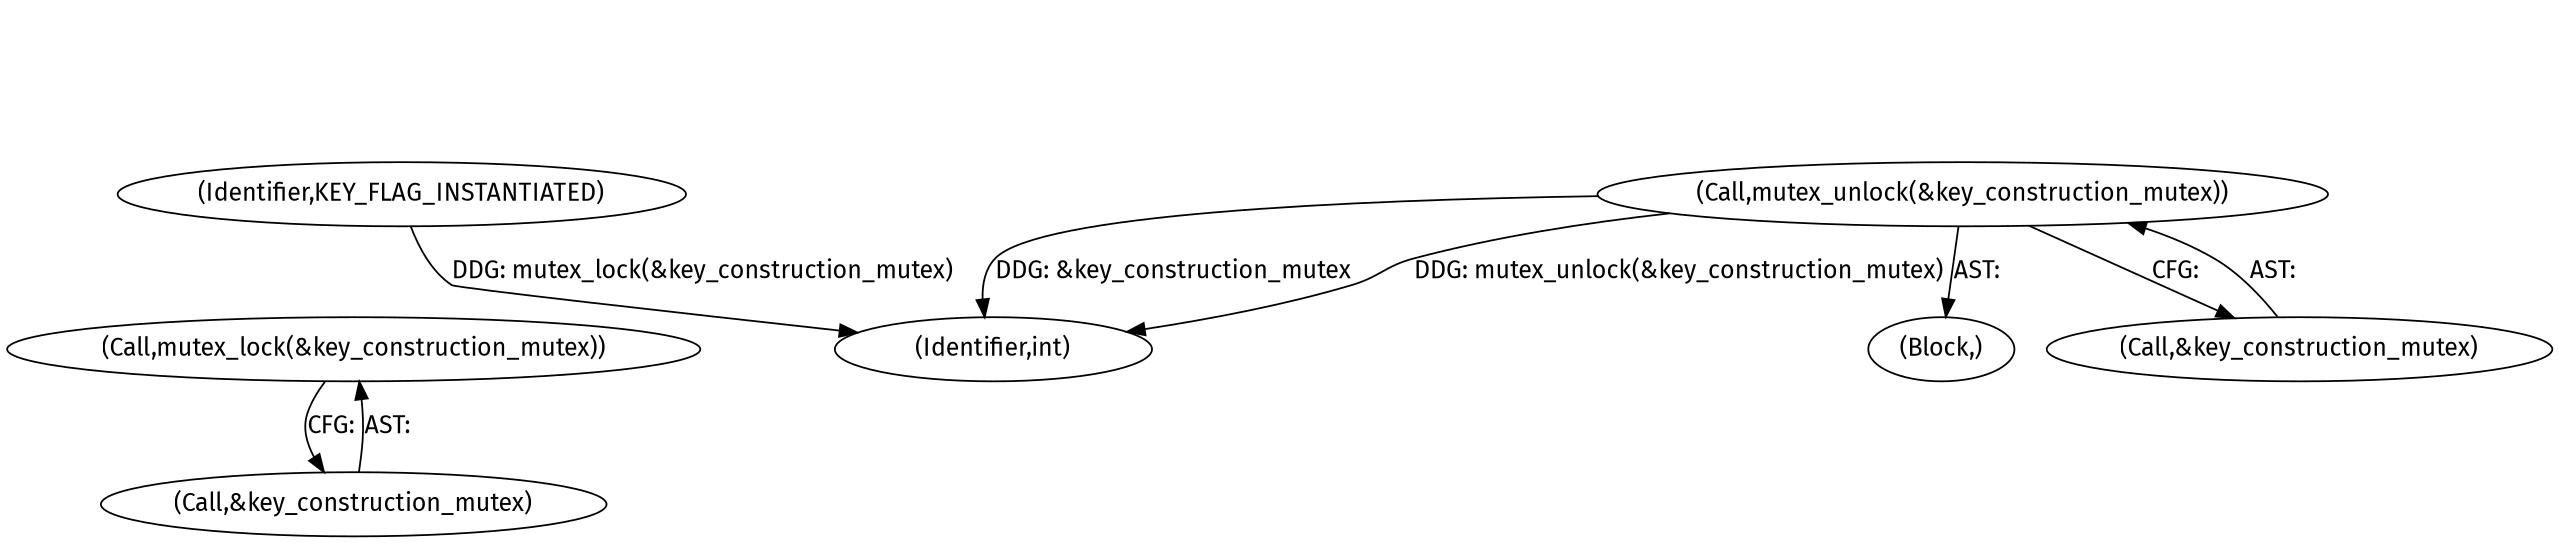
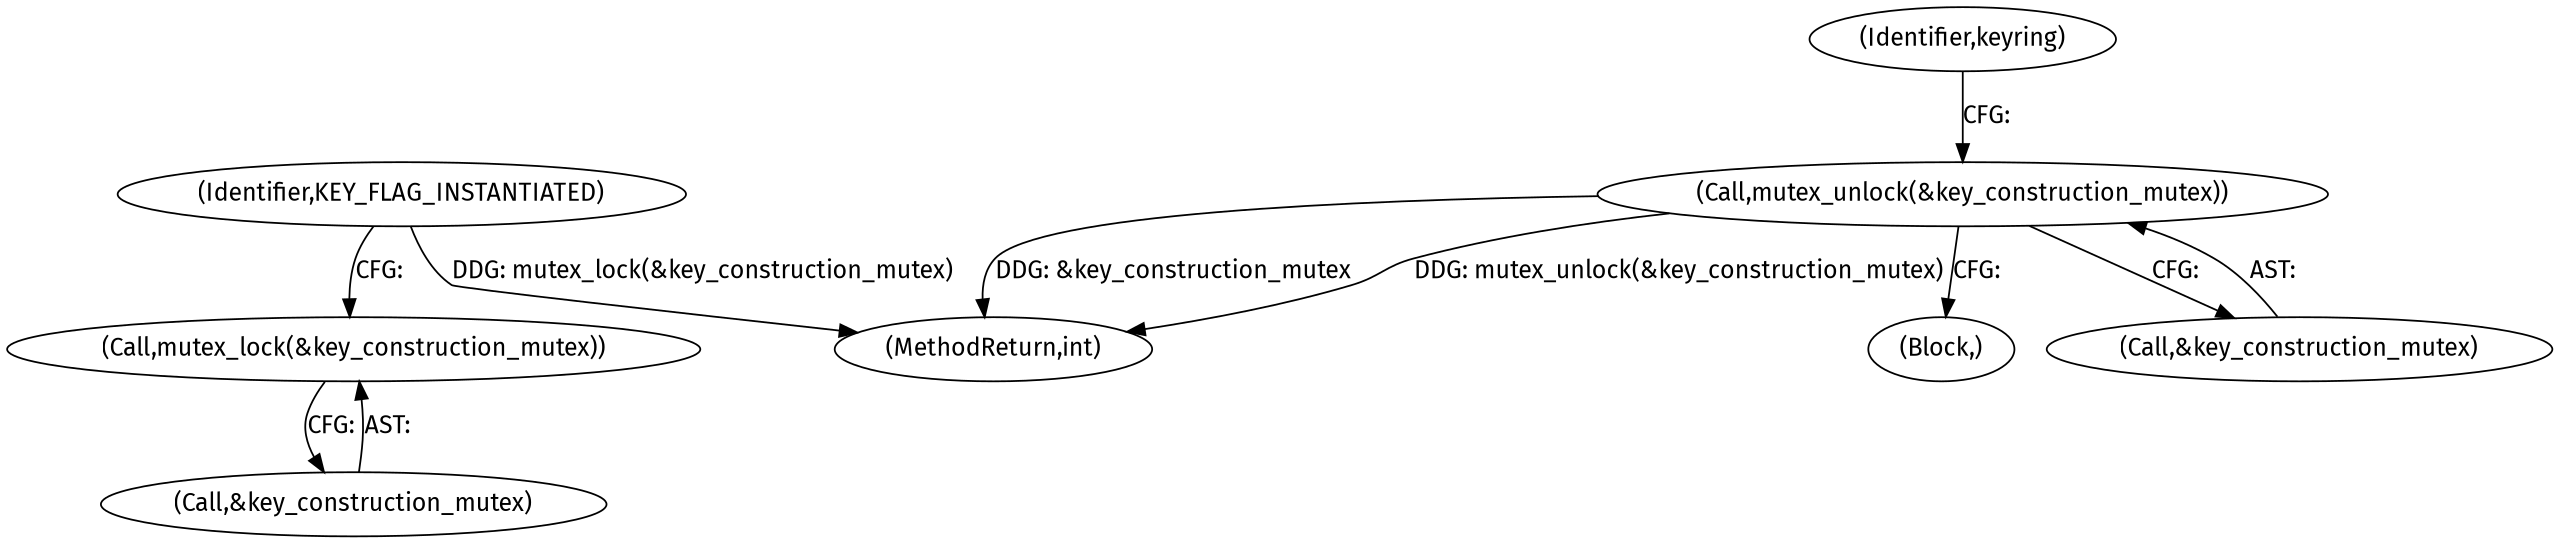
node "(Identifier,keyring)": added
edge "(Identifier,KEY_FLAG_INSTANTIATED)" -> "(Call,mutex_lock(&key_construction_mutex))": added, label "CFG:"
edge "(Call,mutex_unlock(&key_construction_mutex))" -> "(Block,)": label "AST: " -> "CFG: "
node "(Identifier,int)": label "(Identifier,int)" -> "(MethodReturn,int)"
